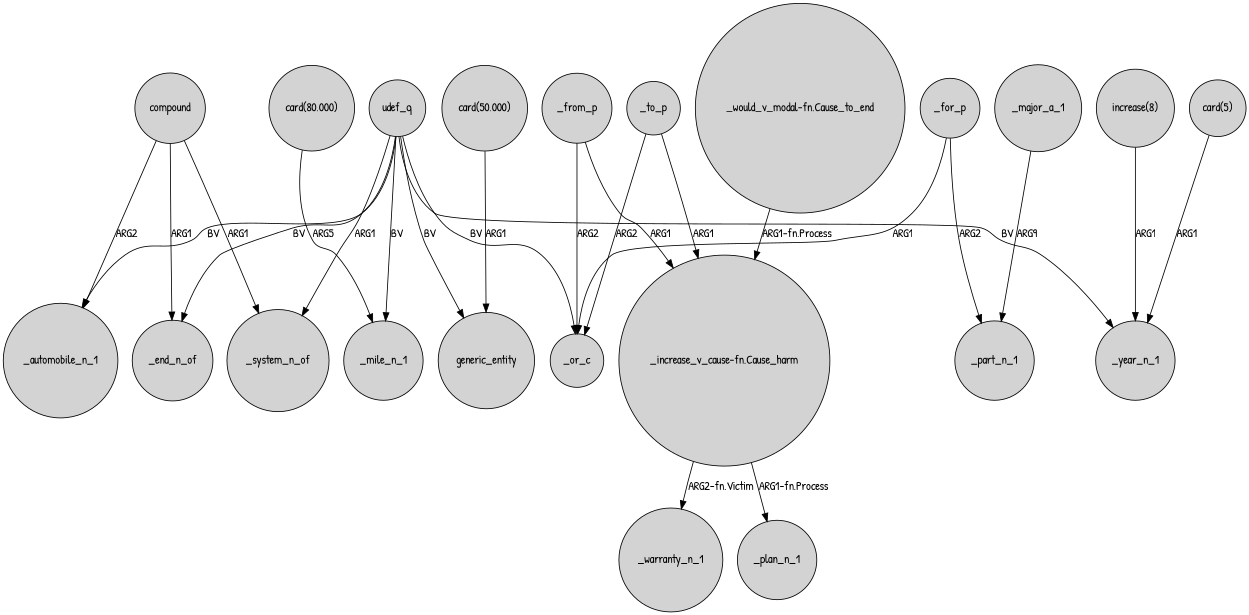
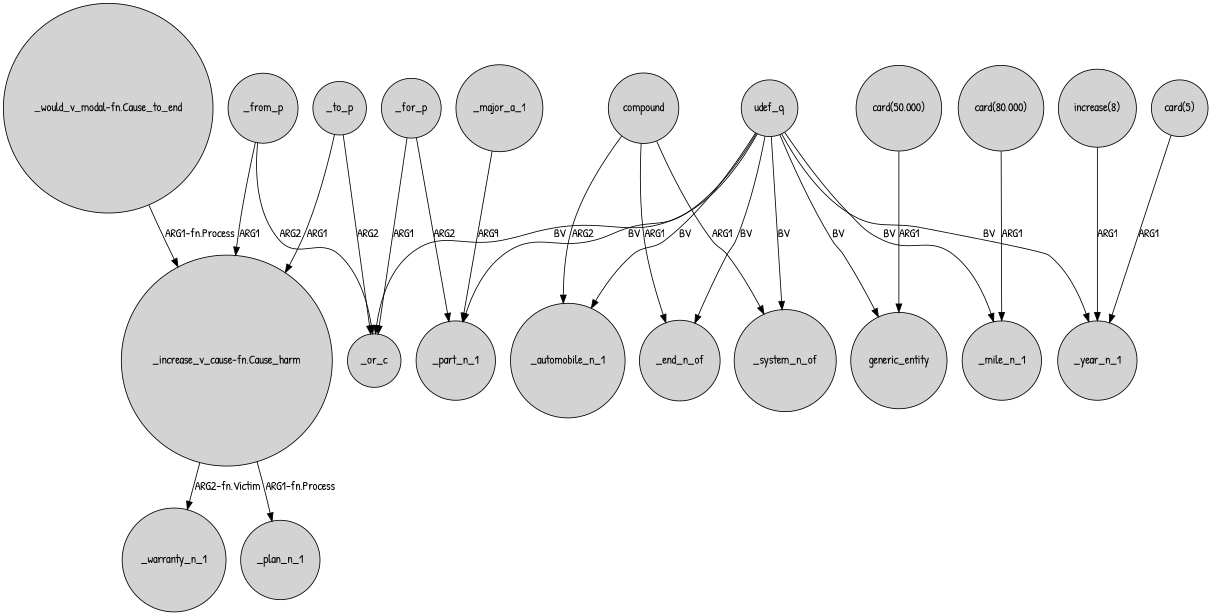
edge "card(80,000)" -> "_mile_n_1": label "ARG5" -> "ARG1"
edge "udef_q" -> "_system_n_of": label "ARG1" -> "BV"
edge "udef_q" -> "_part_n_1": added, label "BV"
